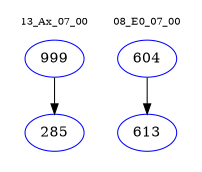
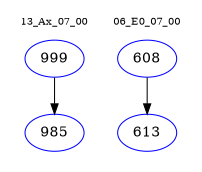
cluster "08_E0_07_00": label "08_E0_07_00" -> "06_E0_07_00"
node "604": label "604" -> "608"
node "285": label "285" -> "985"
